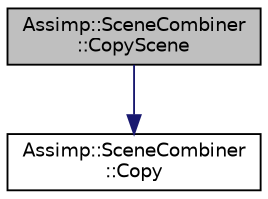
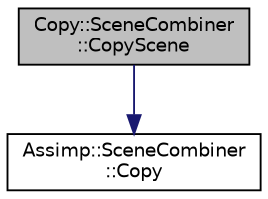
node "Assimp::SceneCombiner ::CopyScene": label "Assimp::SceneCombiner ::CopyScene" -> "Copy::SceneCombiner ::CopyScene"
